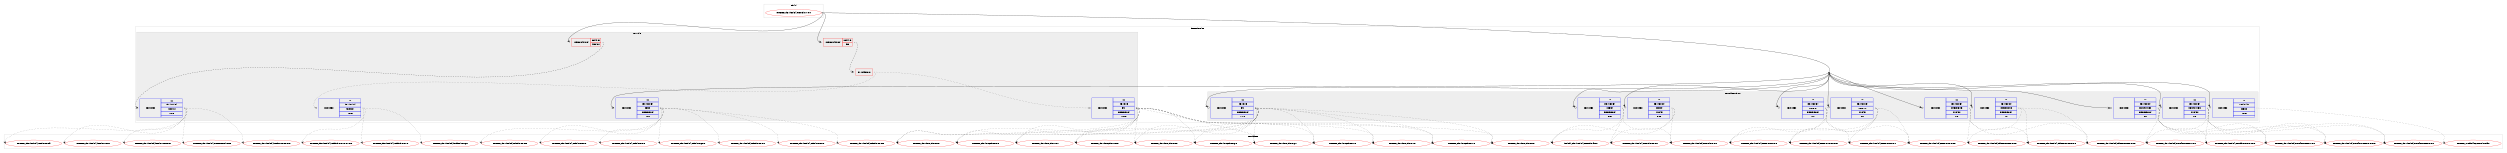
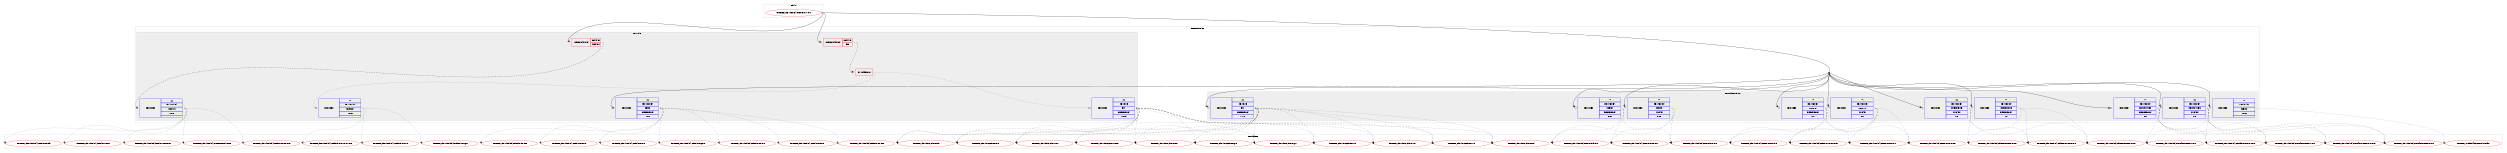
node "haskell://dev-haskell/opengl-2.9.2.0": label "haskell://dev-haskell/opengl-2.9.2.0" -> "portage://dev-haskell/opengl-2.9.2.0"
